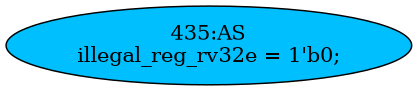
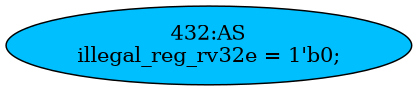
node "435:AS illegal_reg_rv32e = 1'b0;": label "435:AS illegal_reg_rv32e = 1'b0;" -> "432:AS illegal_reg_rv32e = 1'b0;"
